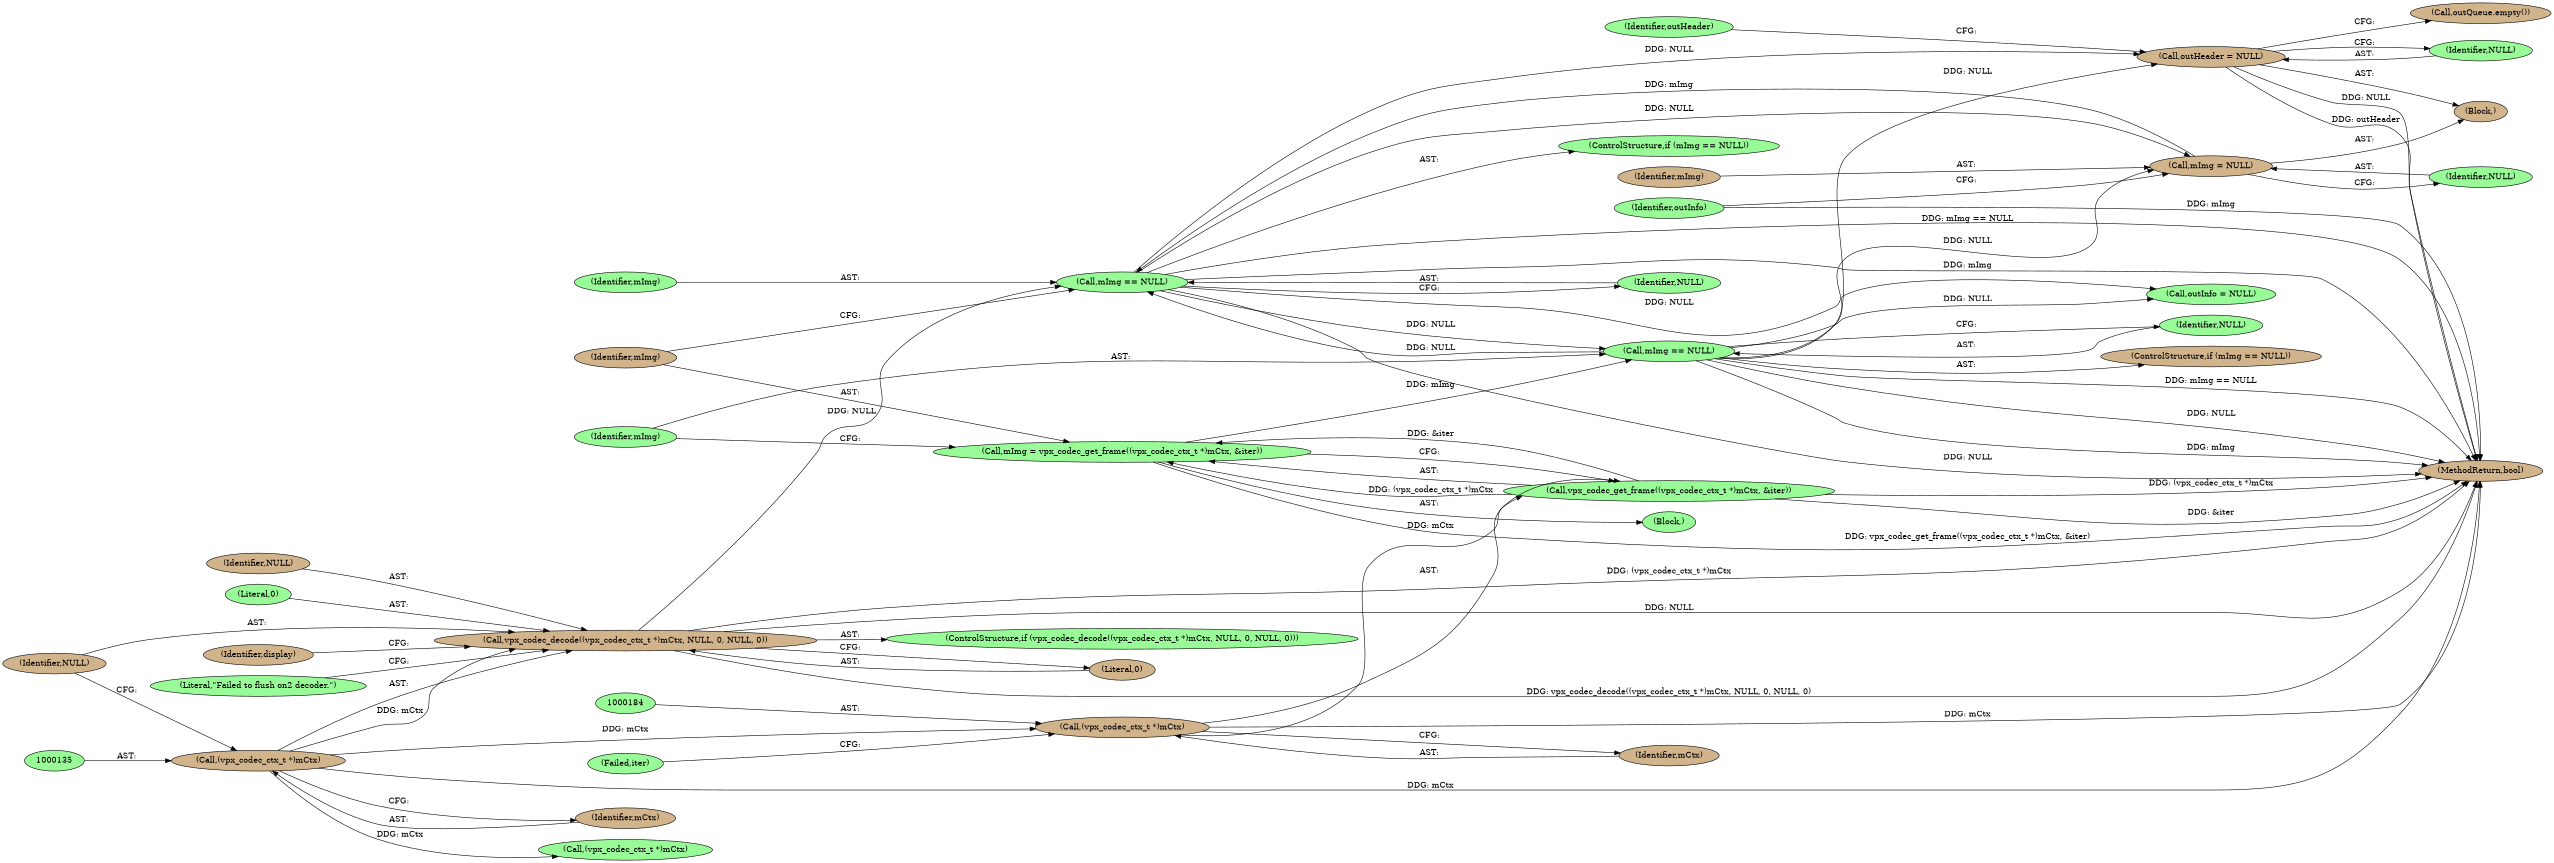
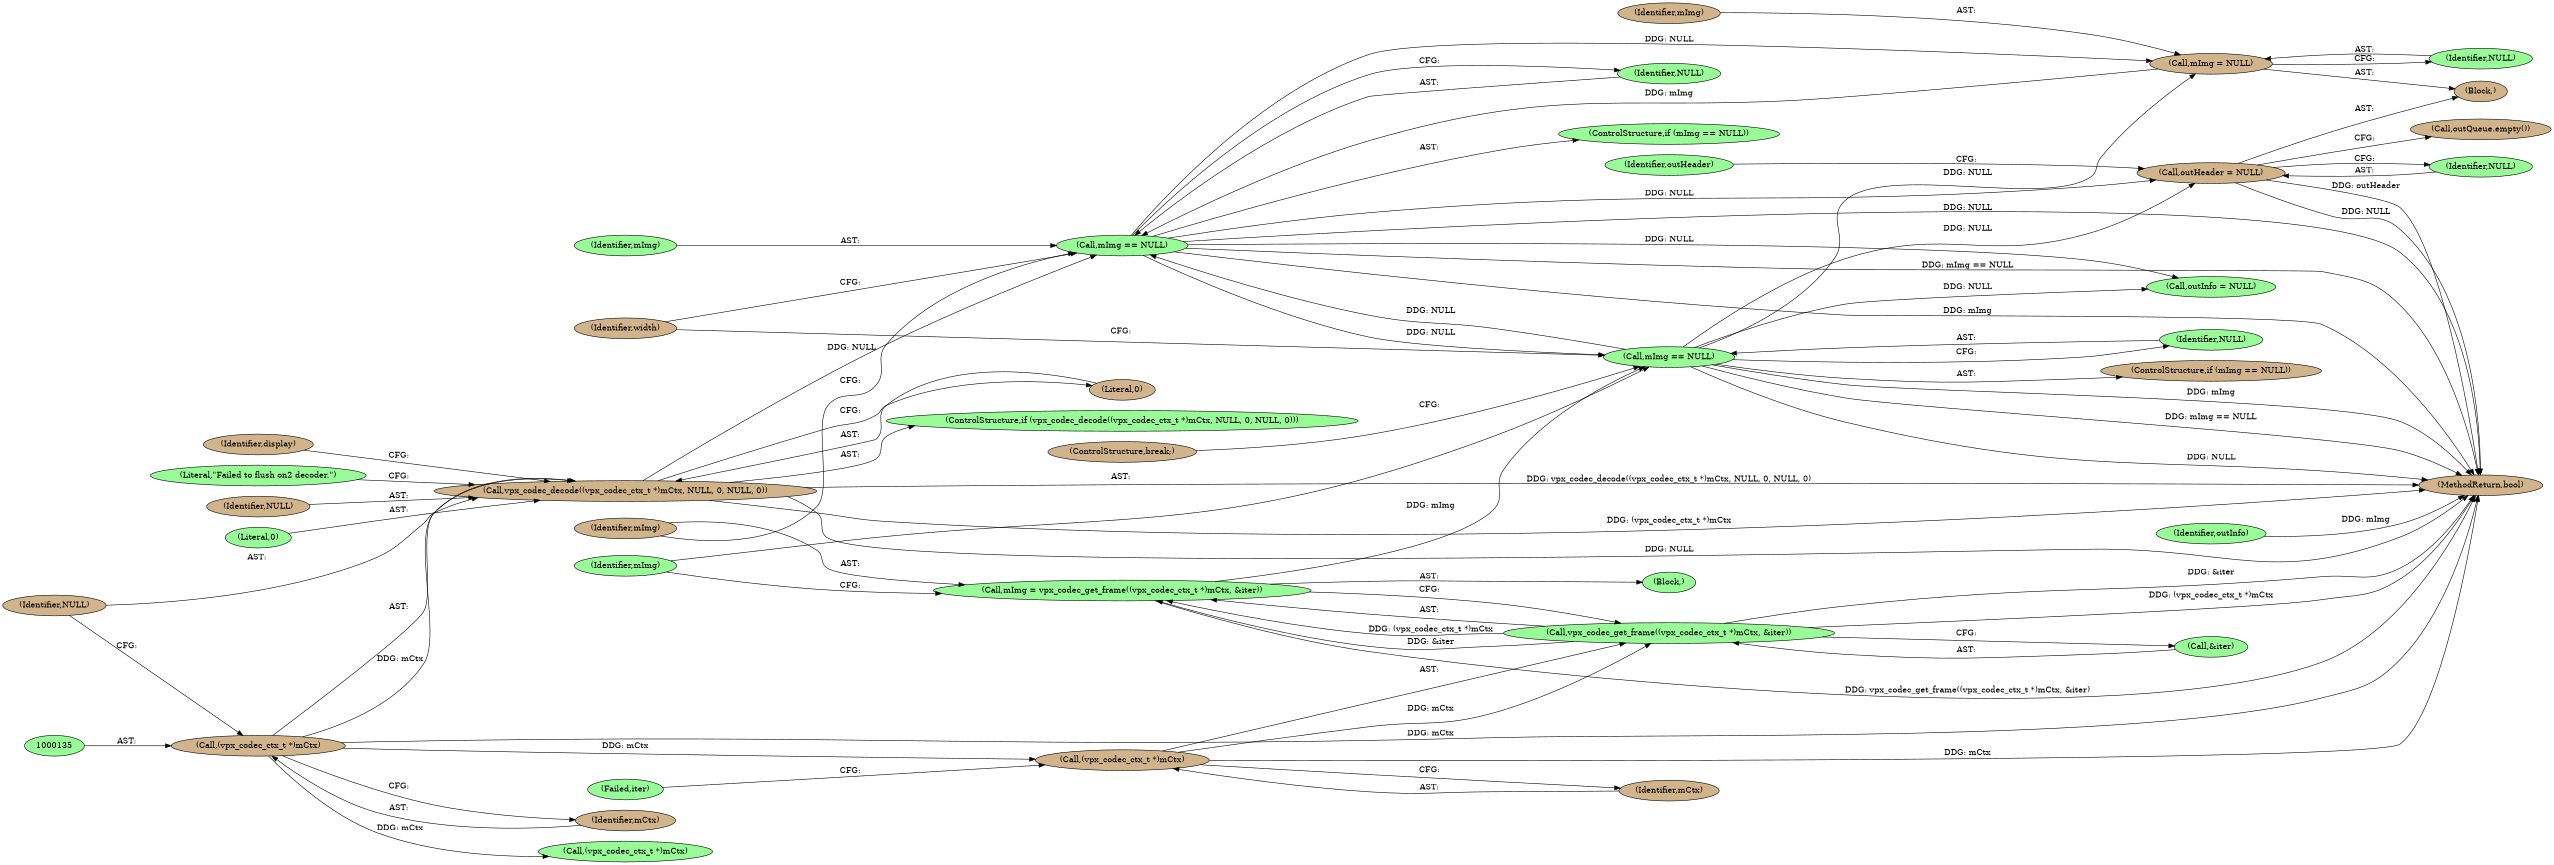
edge "(Identifier,outInfo)" -> "(Call,mImg = NULL)": removed, label "CFG:"
node "(Identifier,width)": added
node "(ControlStructure,break;)": added
node "(Call,&iter)": added
node "1000184": removed
